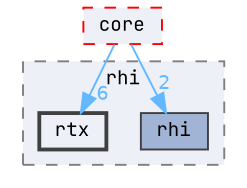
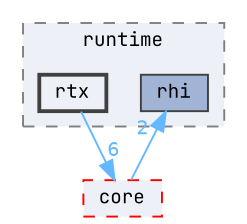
edge "core" -> "rtx": reversed
cluster "rhi": label "rhi" -> "runtime"
